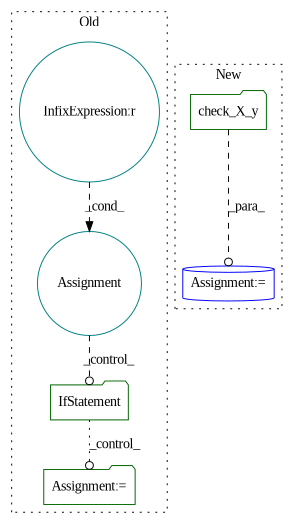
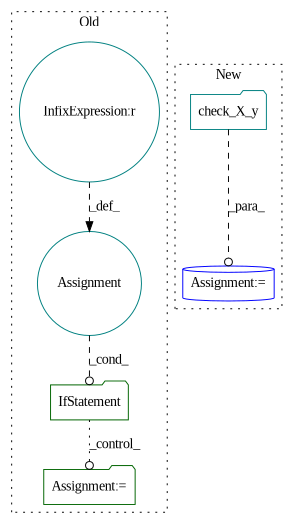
node "check_X_y": color darkgreen -> teal
edge "InfixExpression:r" -> "Assignment": label "_cond_" -> "_def_"
edge "Assignment" -> "IfStatement": label "_control_" -> "_cond_"
